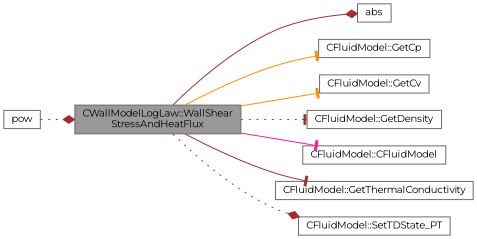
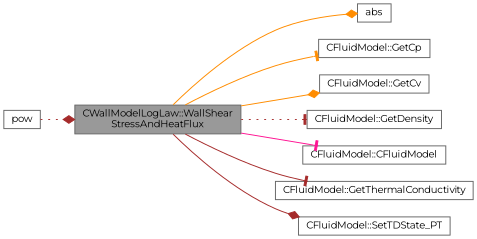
edge "CWallModelLogLaw::WallShear StressAndHeatFlux" -> "abs": color brown -> darkorange
edge "CWallModelLogLaw::WallShear StressAndHeatFlux" -> "CFluidModel::GetCv": arrowhead tee -> diamond
edge "CWallModelLogLaw::WallShear StressAndHeatFlux" -> "CFluidModel::SetTDState_PT": style dotted -> solid
